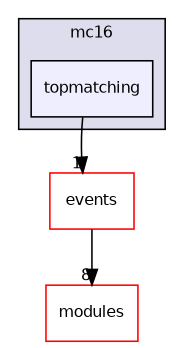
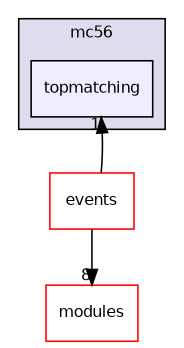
cluster "mc16": label "mc16" -> "mc56"
edge "topmatching" -> "events": reversed
